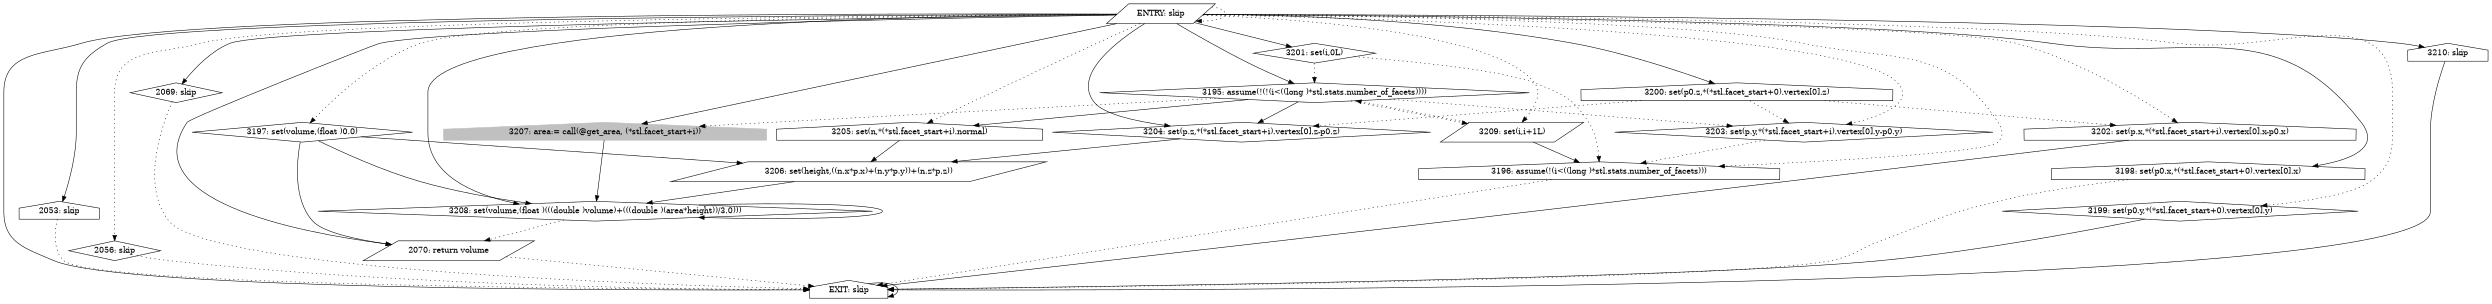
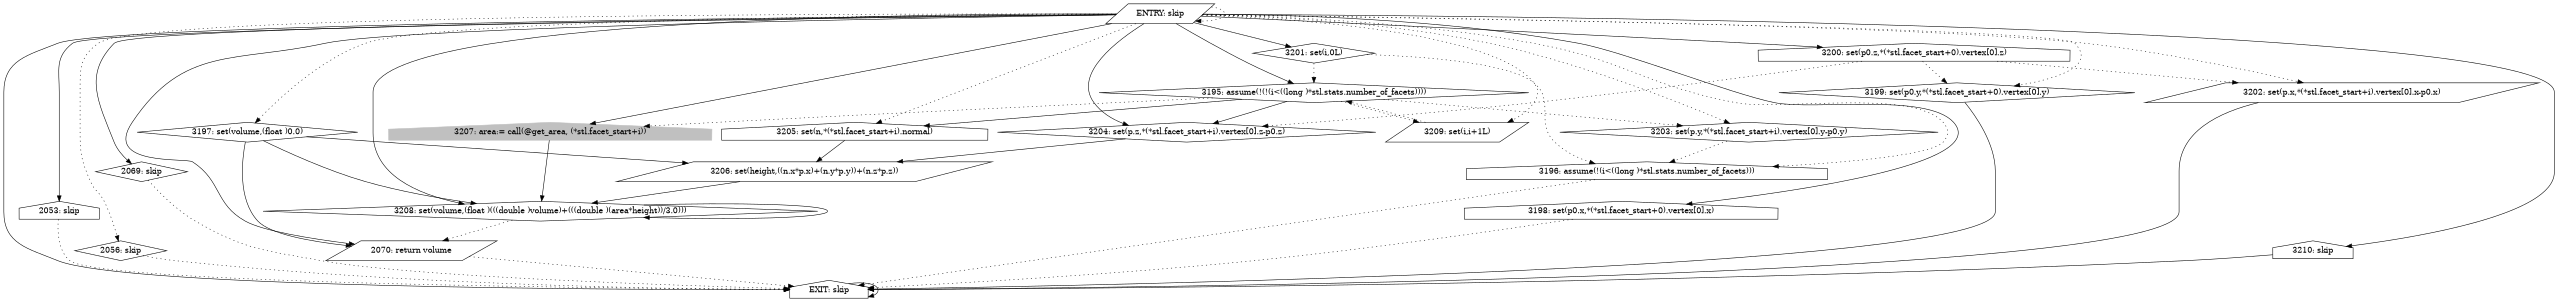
edge "3200: set(p0.z,*(*stl.facet_start+0).vertex[0].z)" -> "3203: set(p.y,*(*stl.facet_start+i).vertex[0].y-p0.y)": now "3200: set(p0.z,*(*stl.facet_start+0).vertex[0].z)" -> "3199: set(p0.y,*(*stl.facet_start+0).vertex[0].y)"
node "3202: set(p.x,*(*stl.facet_start+i).vertex[0].x-p0.x)": shape house -> parallelogram
edge "3209: set(i,i+1L)" -> "3196: assume(!(i<((long )*stl.stats.number_of_facets)))": removed
